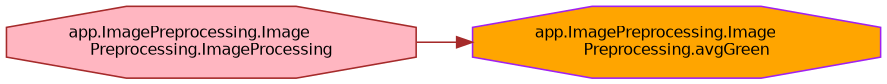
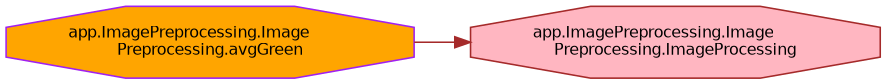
edge "app.ImagePreprocessing.Image Preprocessing.ImageProcessing" -> "app.ImagePreprocessing.Image Preprocessing.avgGreen": reversed
